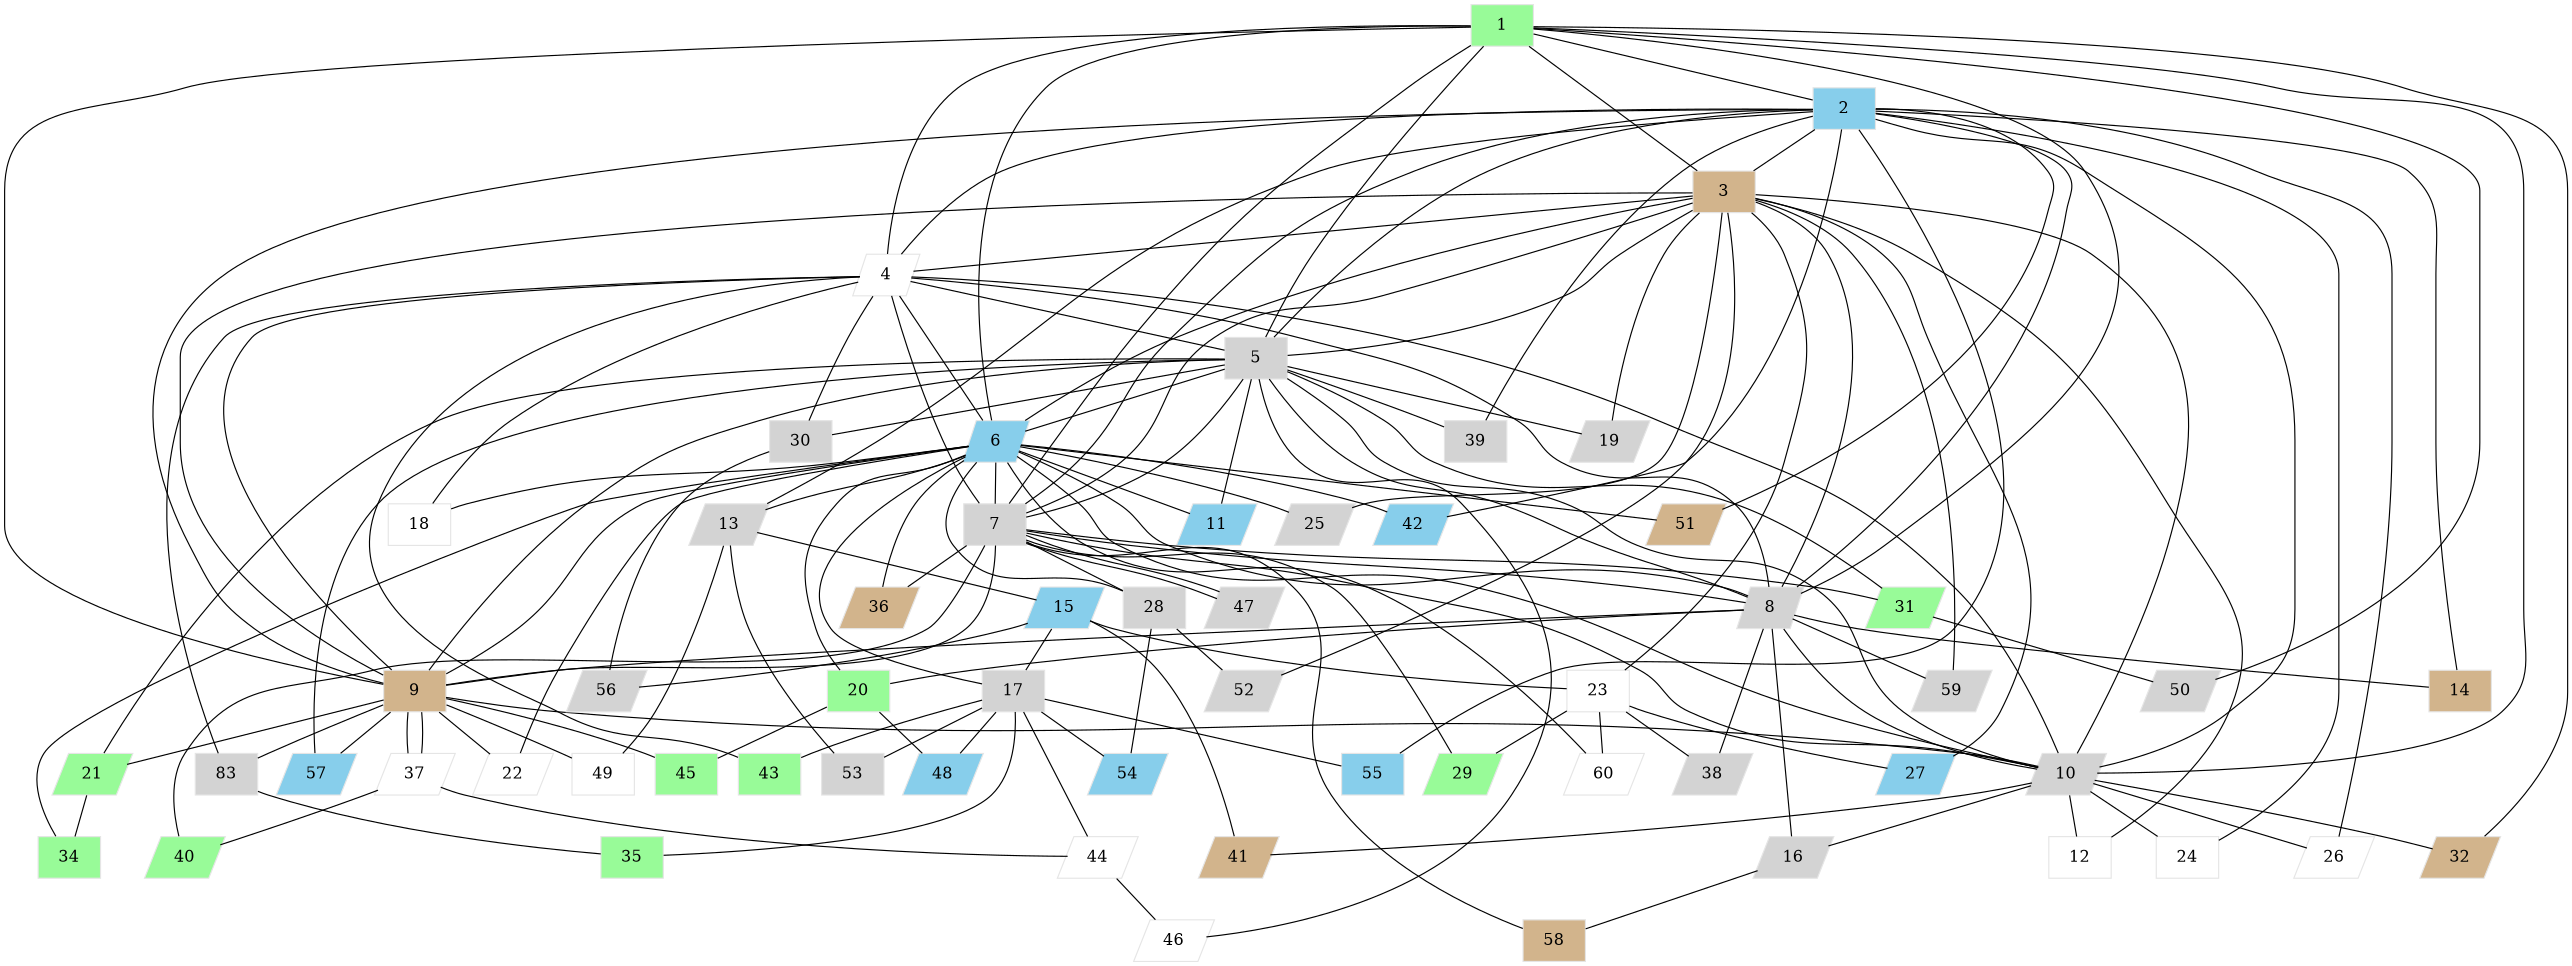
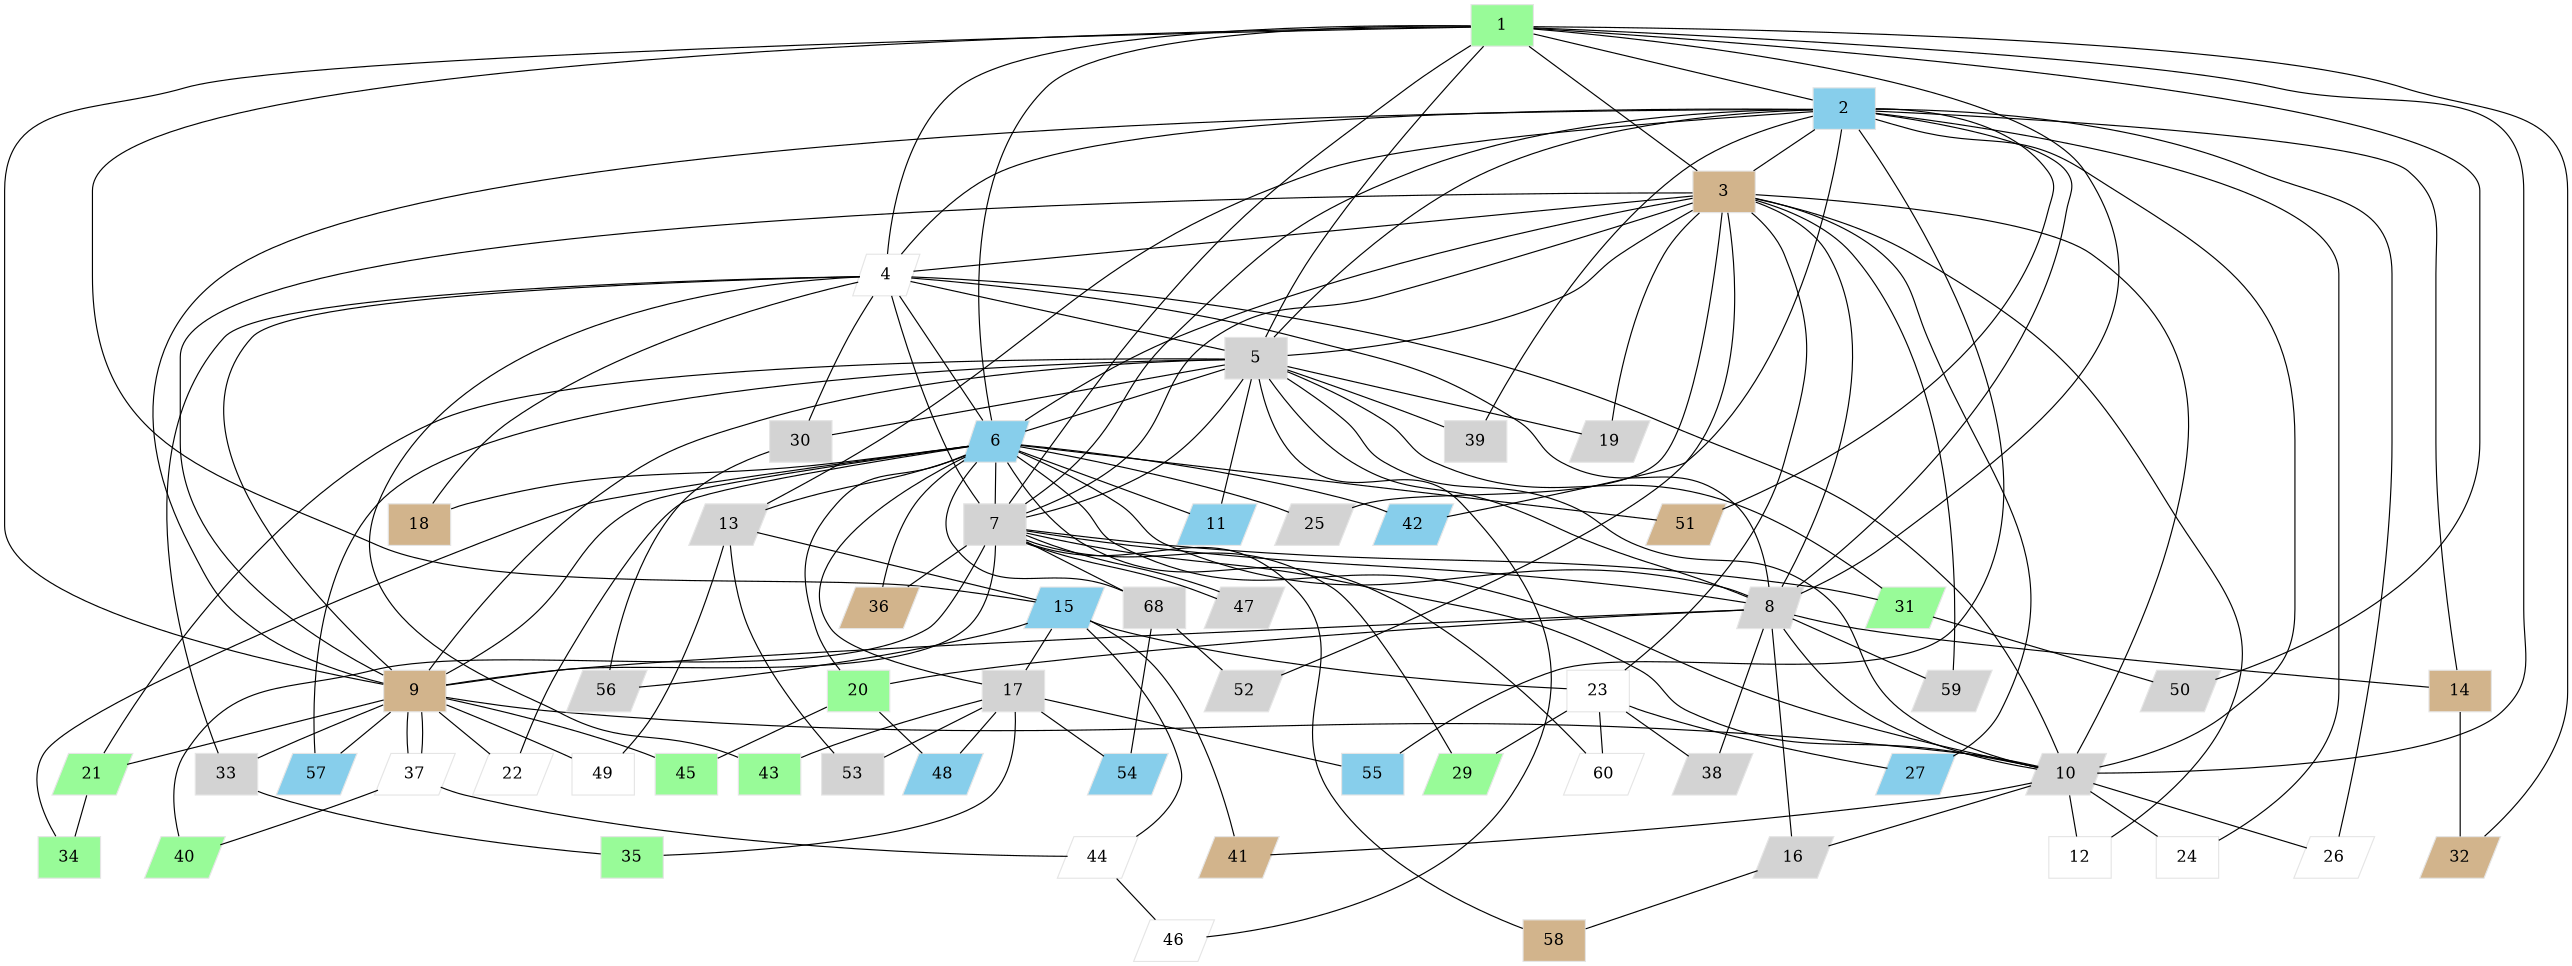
edge "1" -- "15": added
node "18": fillcolor white -> tan
node "28": label "28" -> "68"
node "83": label "83" -> "33"
edge "17" -- "44": now "15" -- "44"
edge "10" -- "32": now "14" -- "32"
